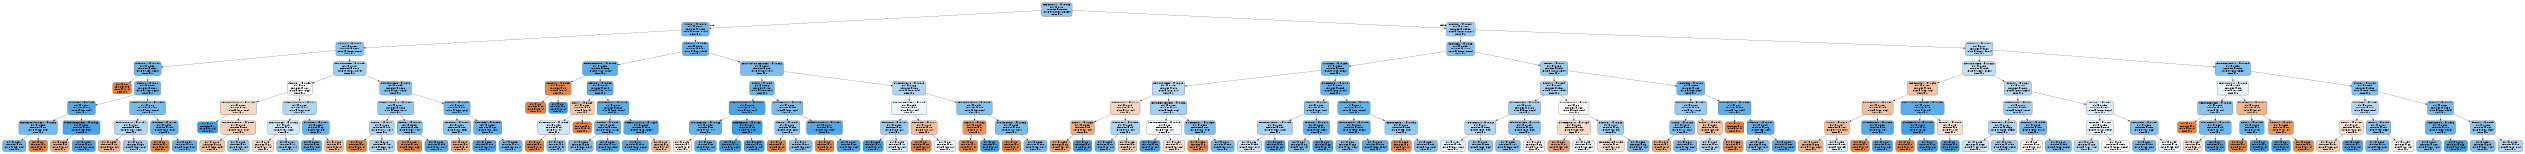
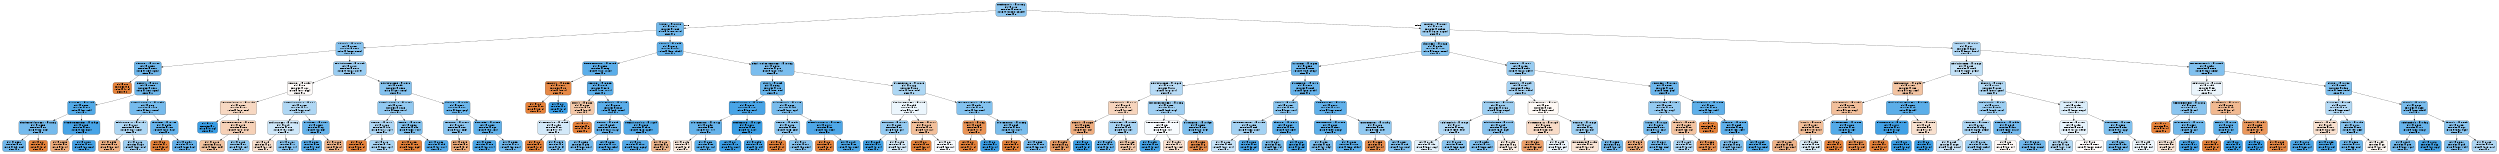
node "gini = 0.347 samples = 131 value = [50, 174] class = 1": removed
node "gini = 0.117 samples = 10 value = [1, 15] class = 1": fillcolor #46a4e7 -> #e78c4b
node "gini = 0.476 samples = 107 value = [105, 67] class = 0": fillcolor #f6d1b7 -> #4ba6e7
